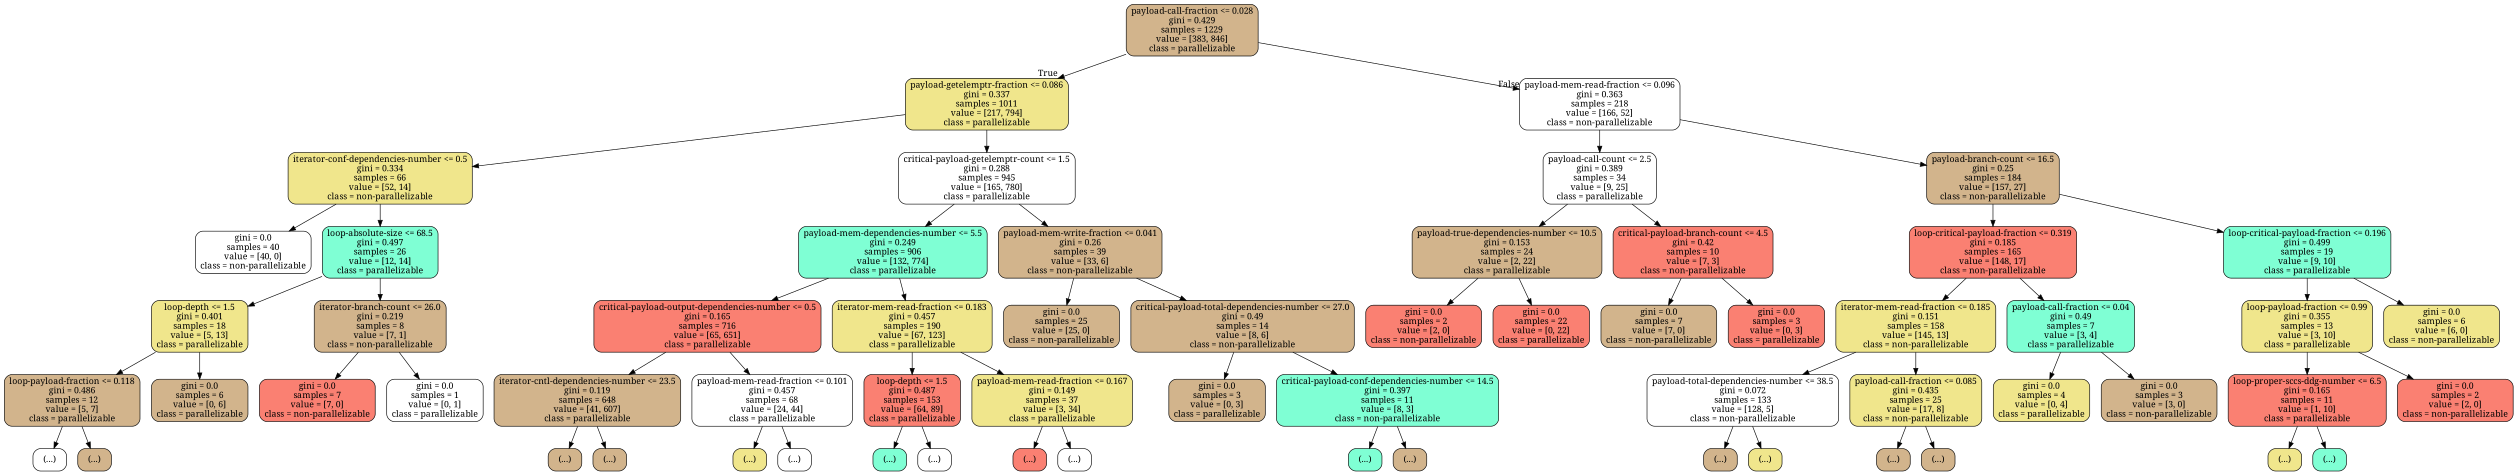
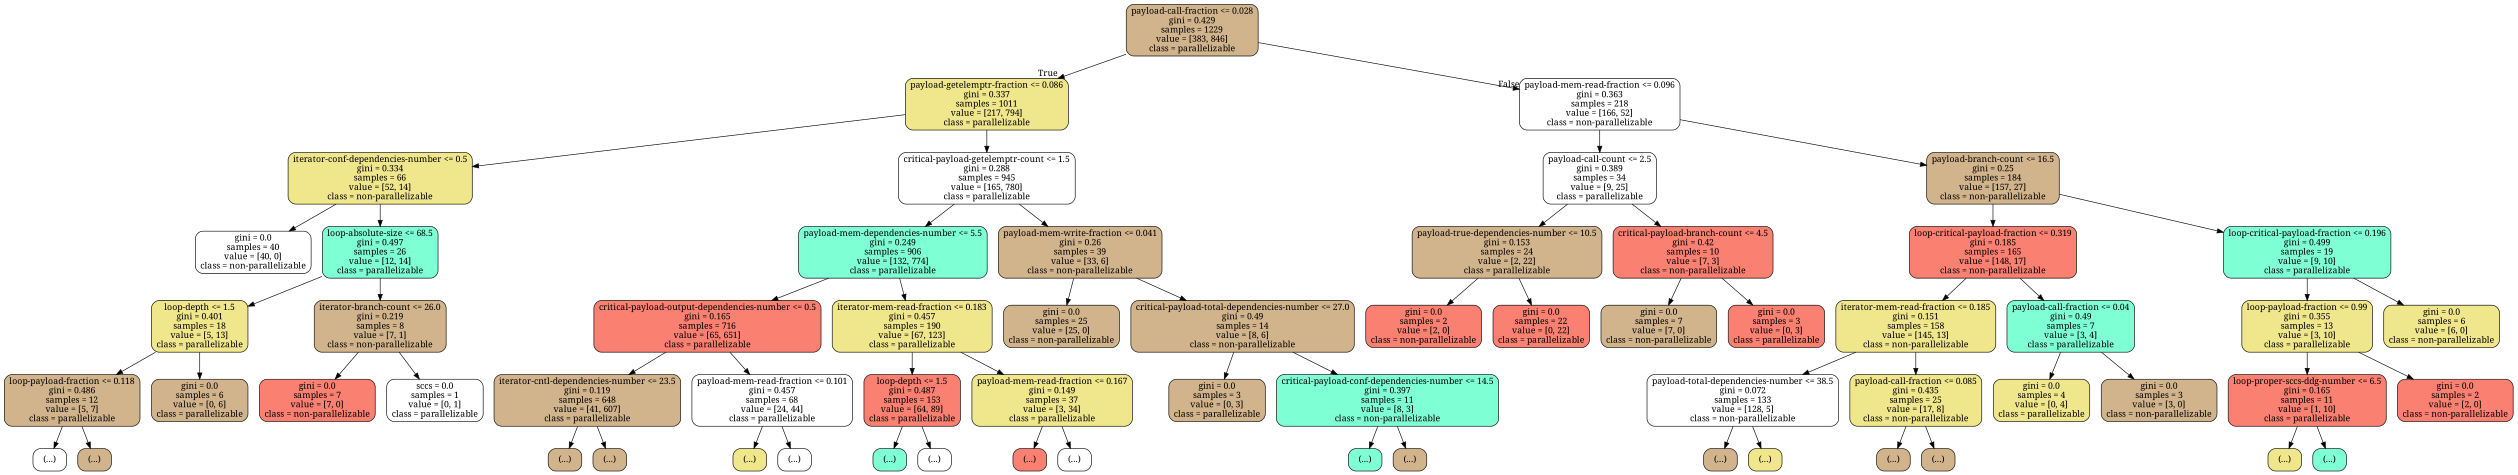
node "gini = 0.0 samples = 1 value = [0, 1] class = parallelizable": label "gini = 0.0 samples = 1 value = [0, 1] class = parallelizable" -> "sccs = 0.0 samples = 1 value = [0, 1] class = parallelizable"
